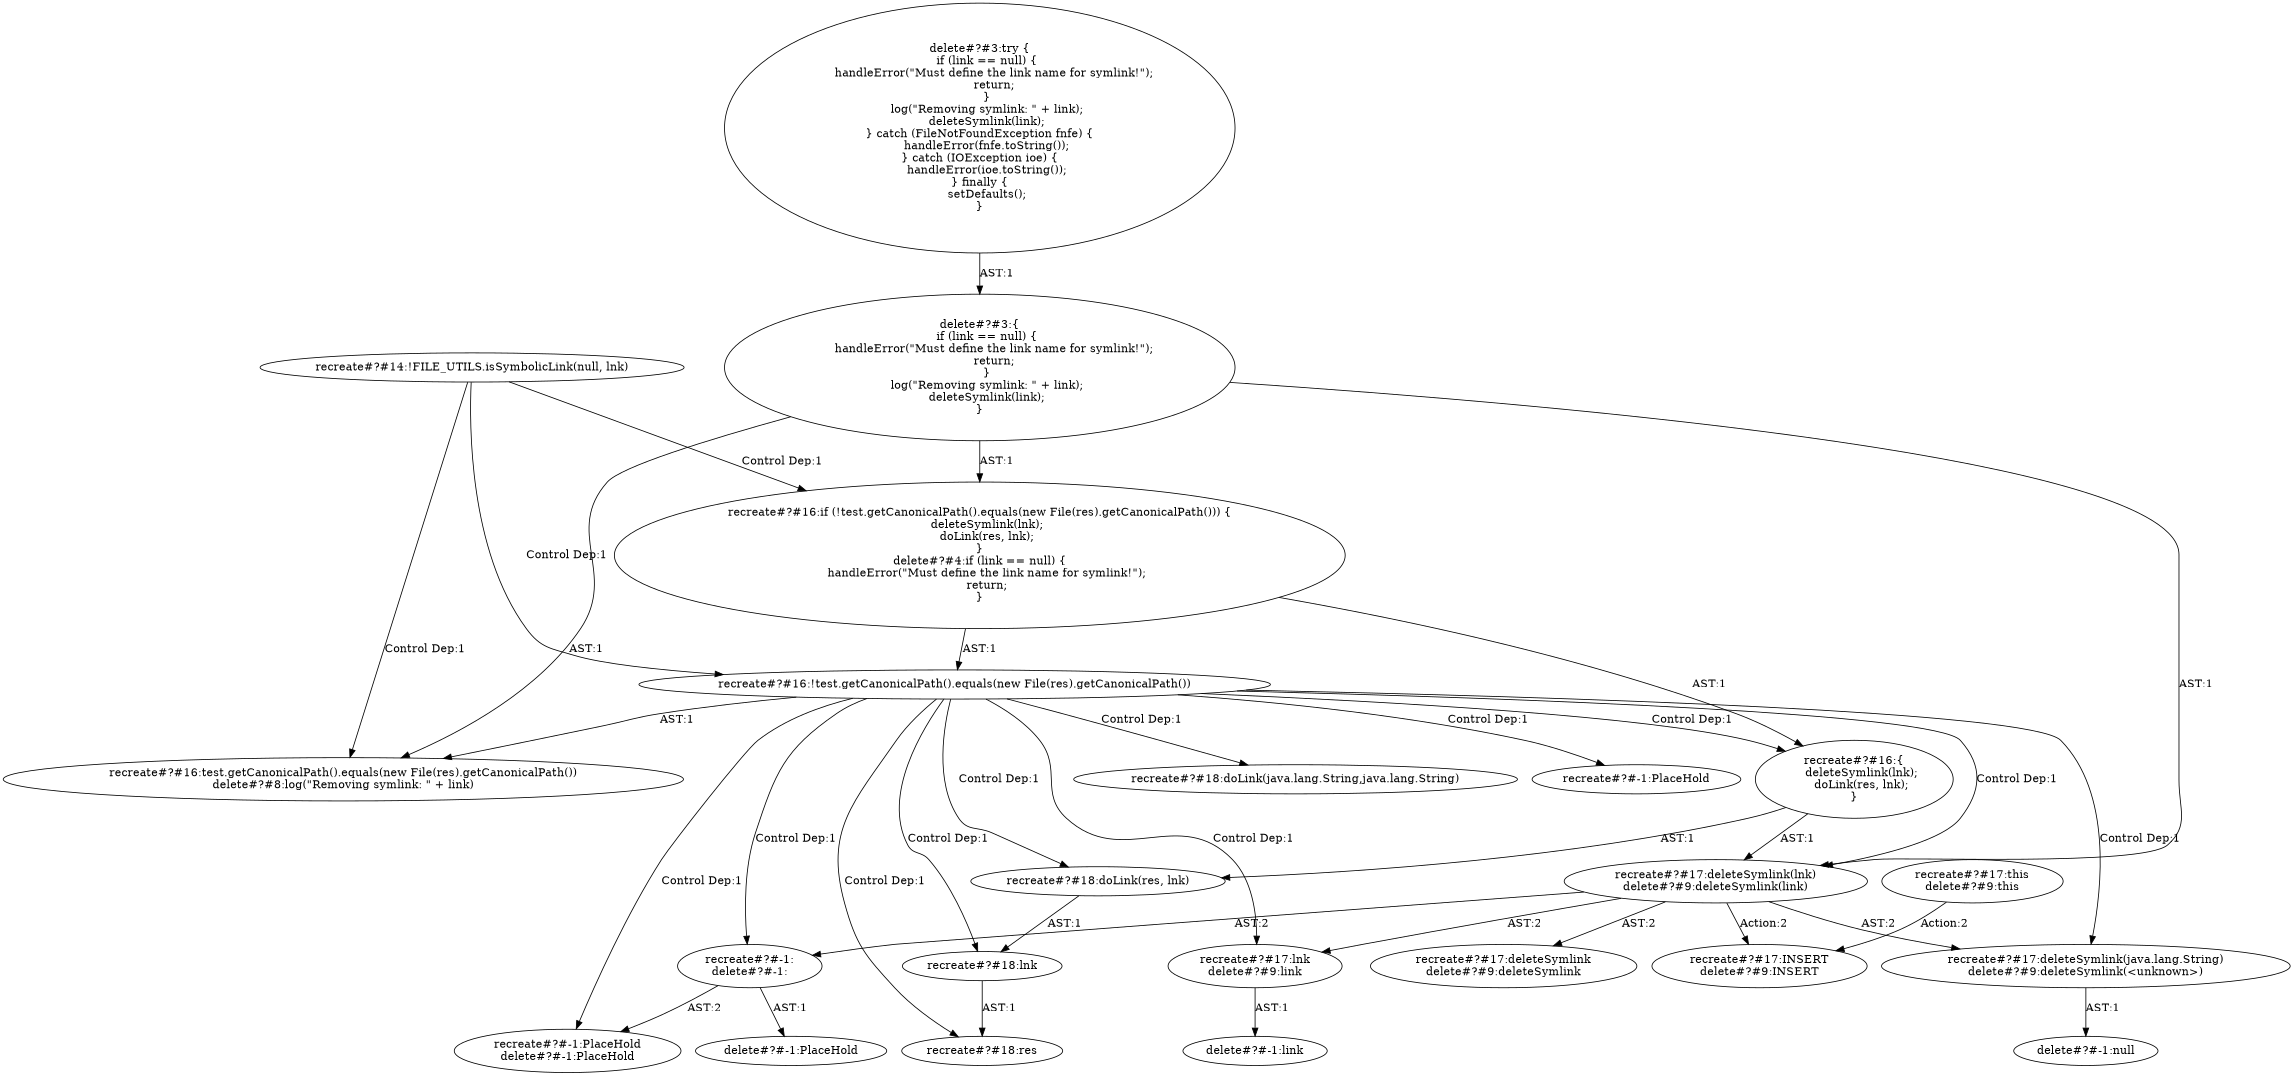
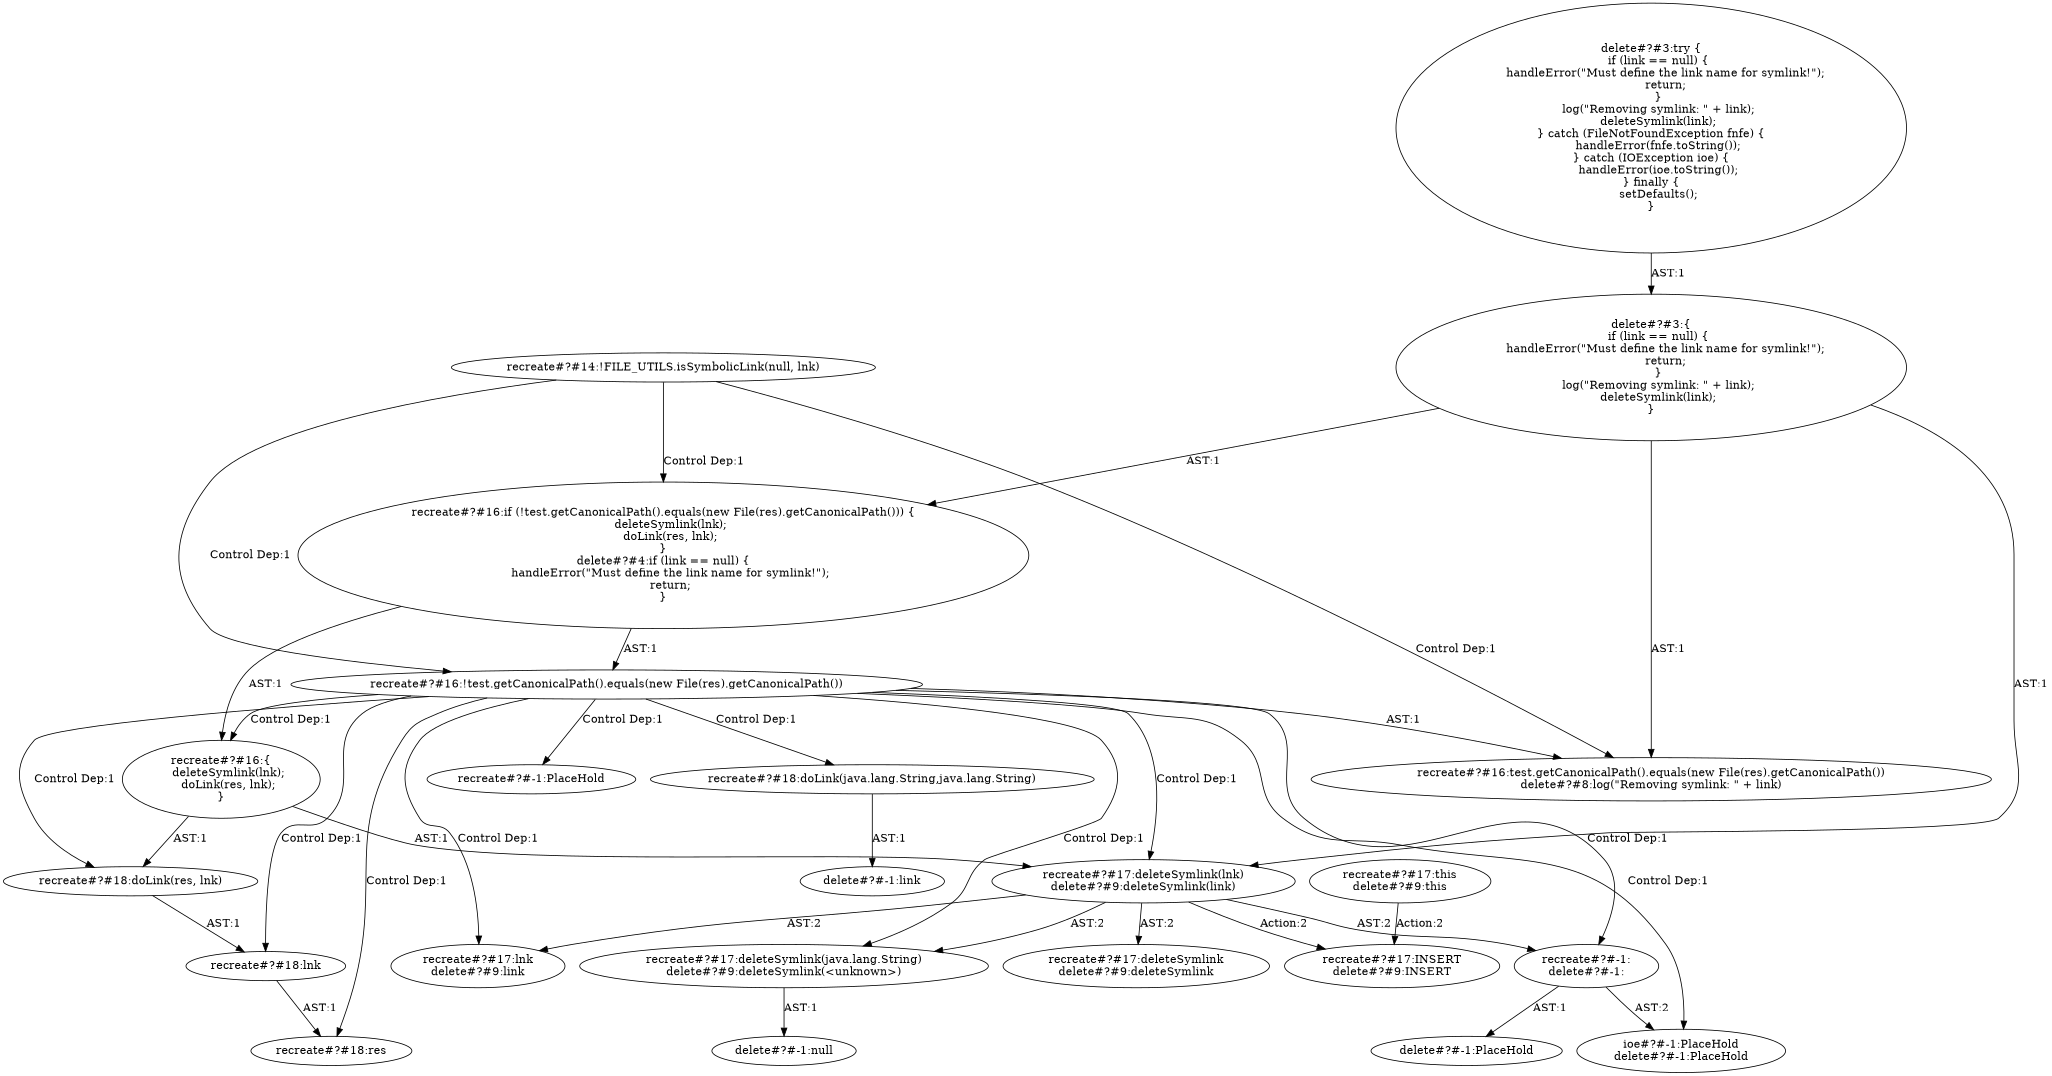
edge "recreate#?#17:lnk delete#?#9:link" -> "delete#?#-1:link": now "recreate#?#18:doLink(java.lang.String,java.lang.String)" -> "delete#?#-1:link"
node "recreate#?#-1:PlaceHold delete#?#-1:PlaceHold": label "recreate#?#-1:PlaceHold delete#?#-1:PlaceHold" -> "ioe#?#-1:PlaceHold delete#?#-1:PlaceHold"
